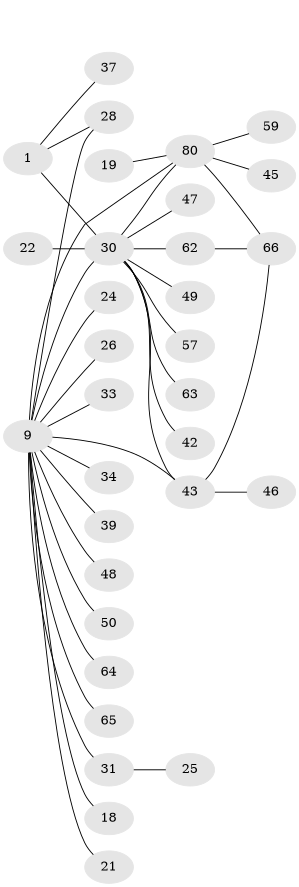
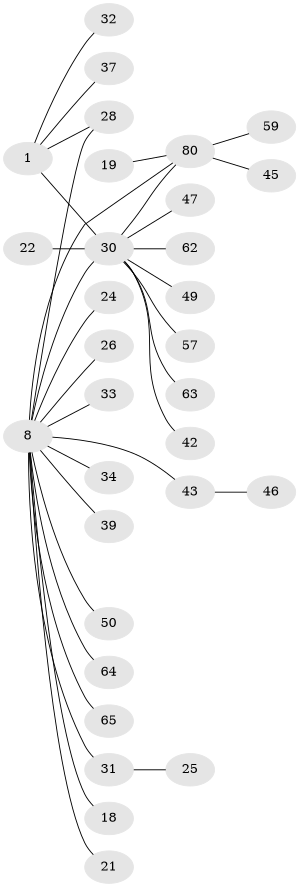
node "32": added
node "66": removed
edge "30" -- "43": removed
node "9": label "9" -> "8"
node "48": removed
